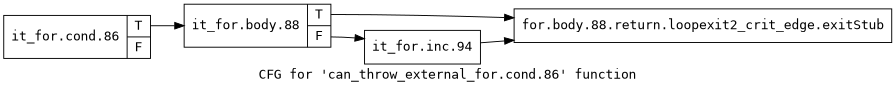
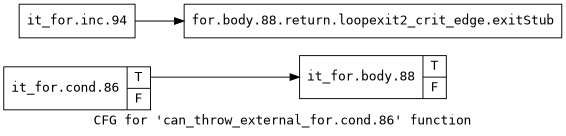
edge "it_for.body.88" -> "for.body.88.return.loopexit2_crit_edge.exitStub": removed
edge "it_for.body.88" -> "it_for.inc.94": removed
